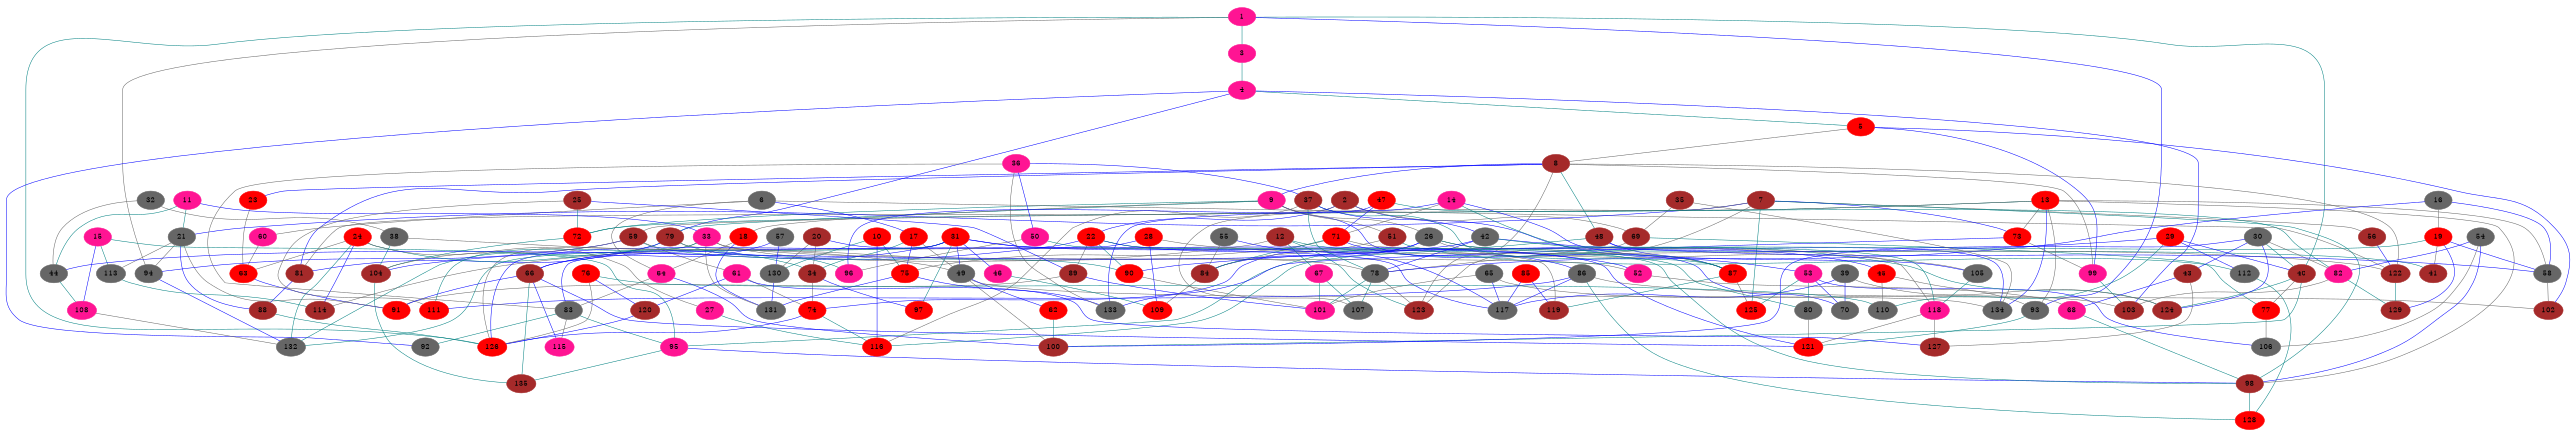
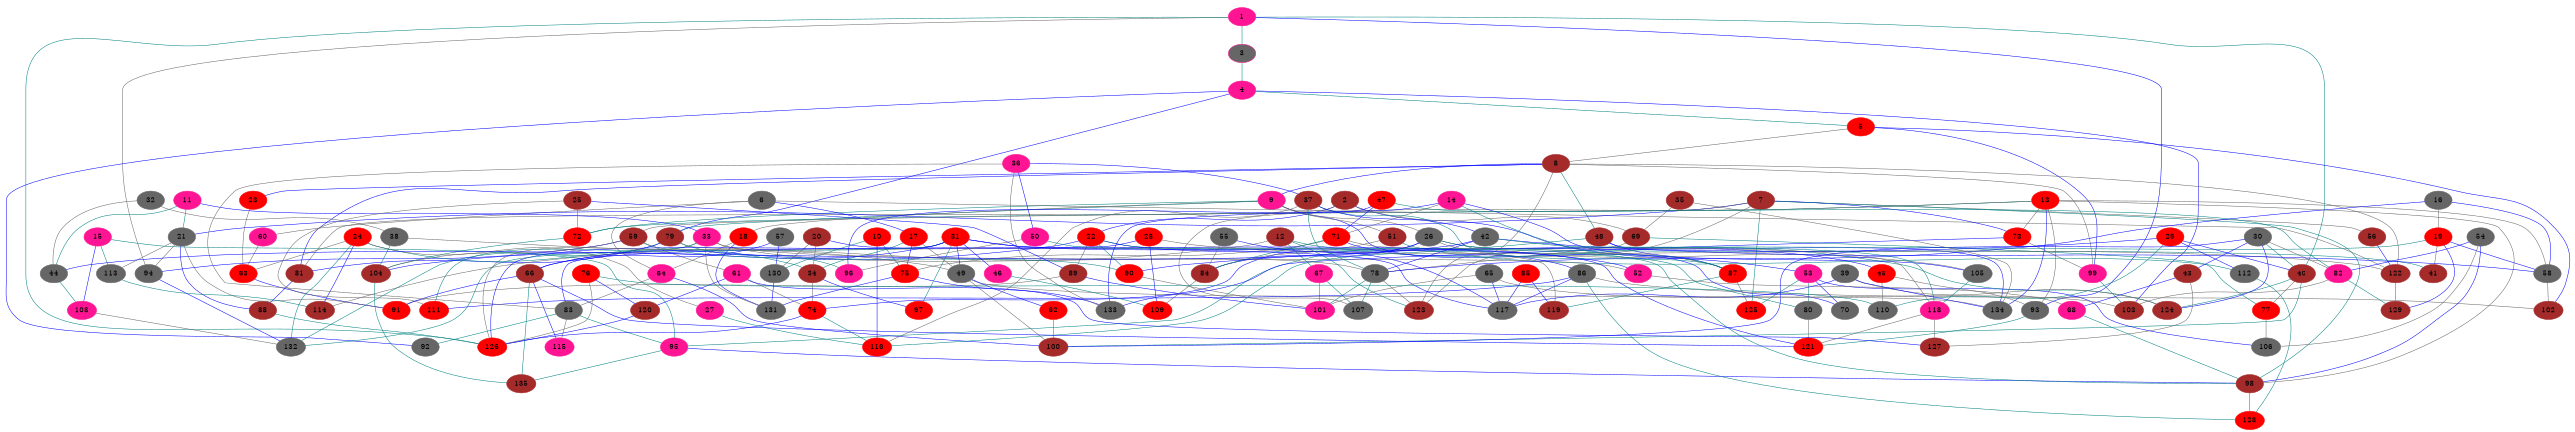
node "3": fillcolor deeppink -> gray40
edge "39" -- "70": now "39" -- "134"
